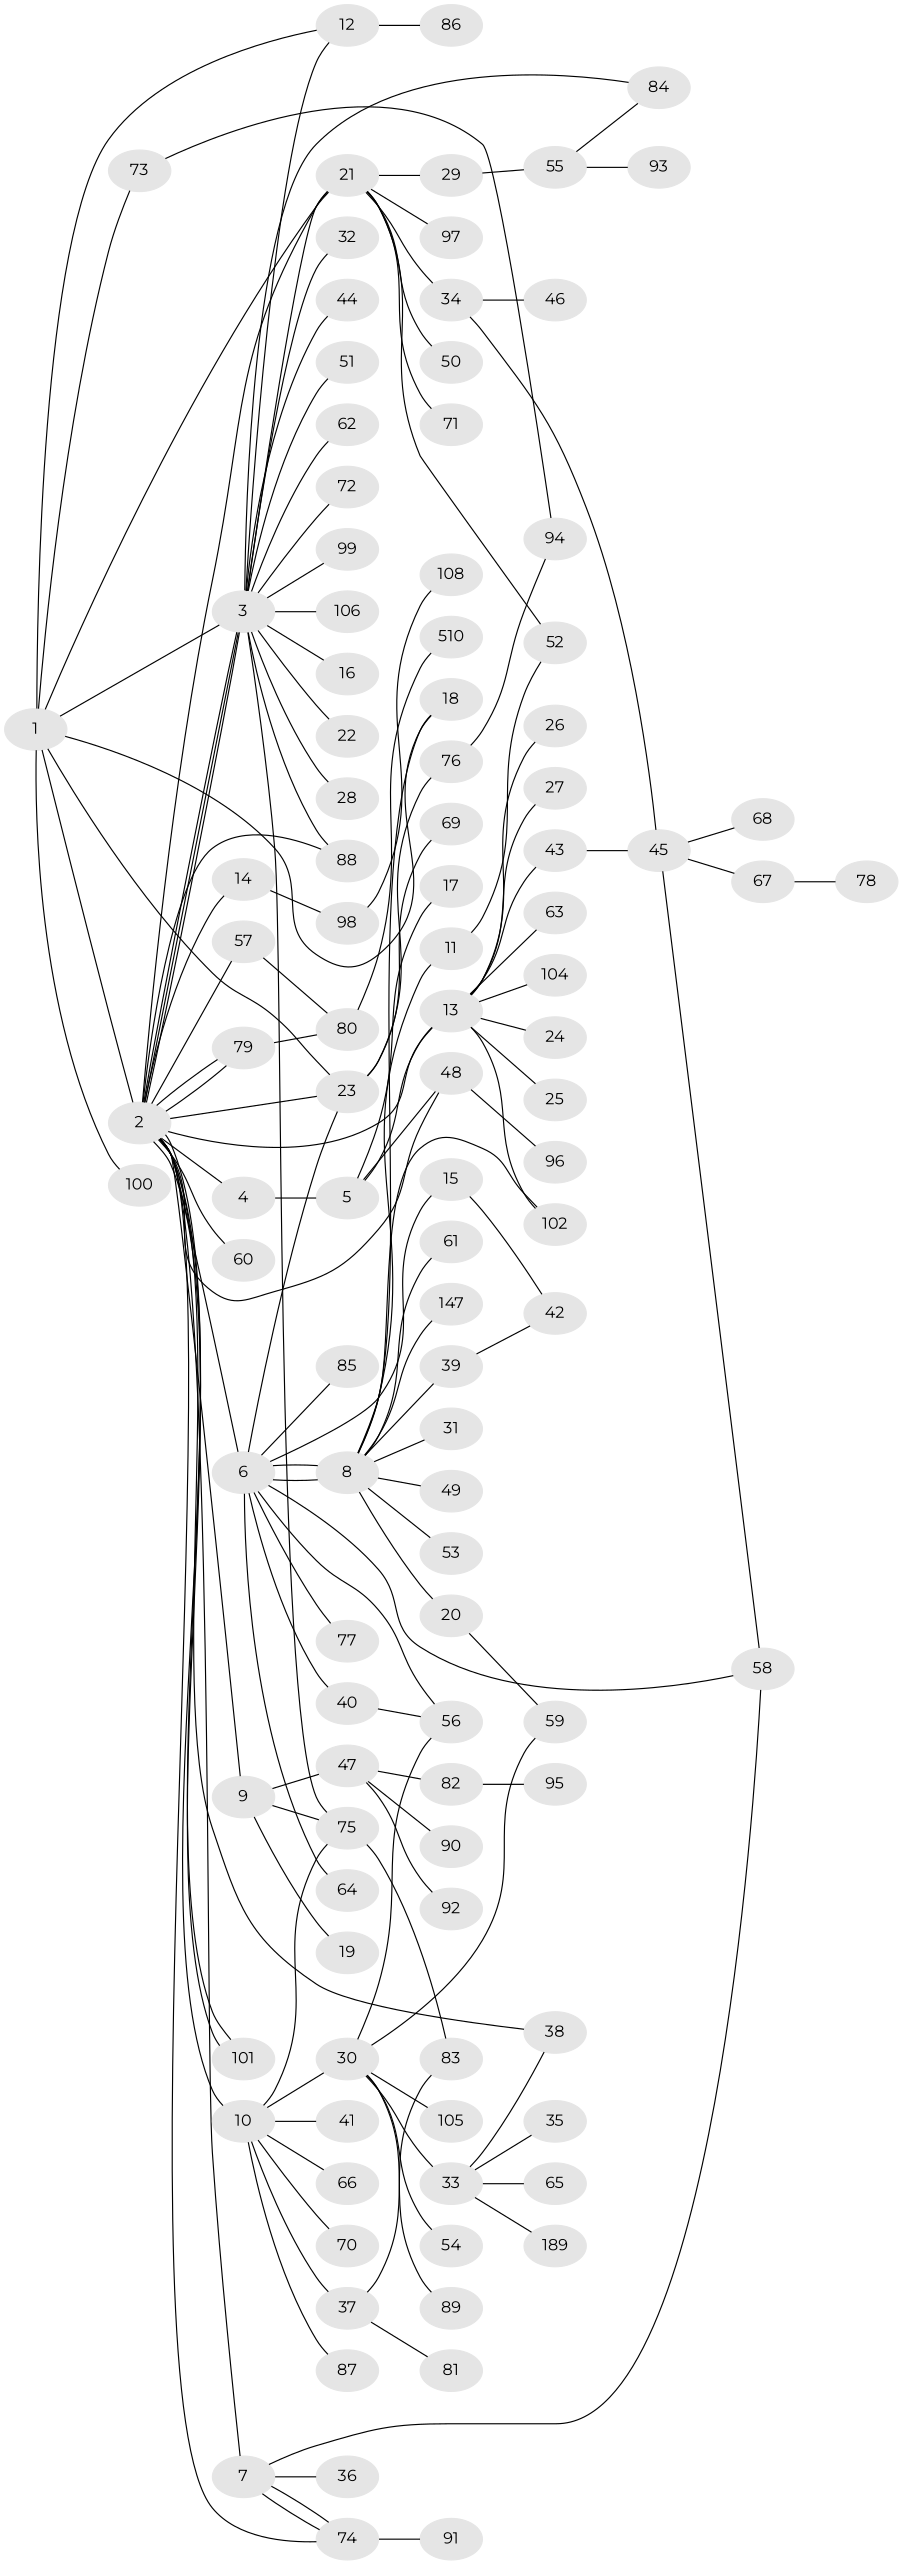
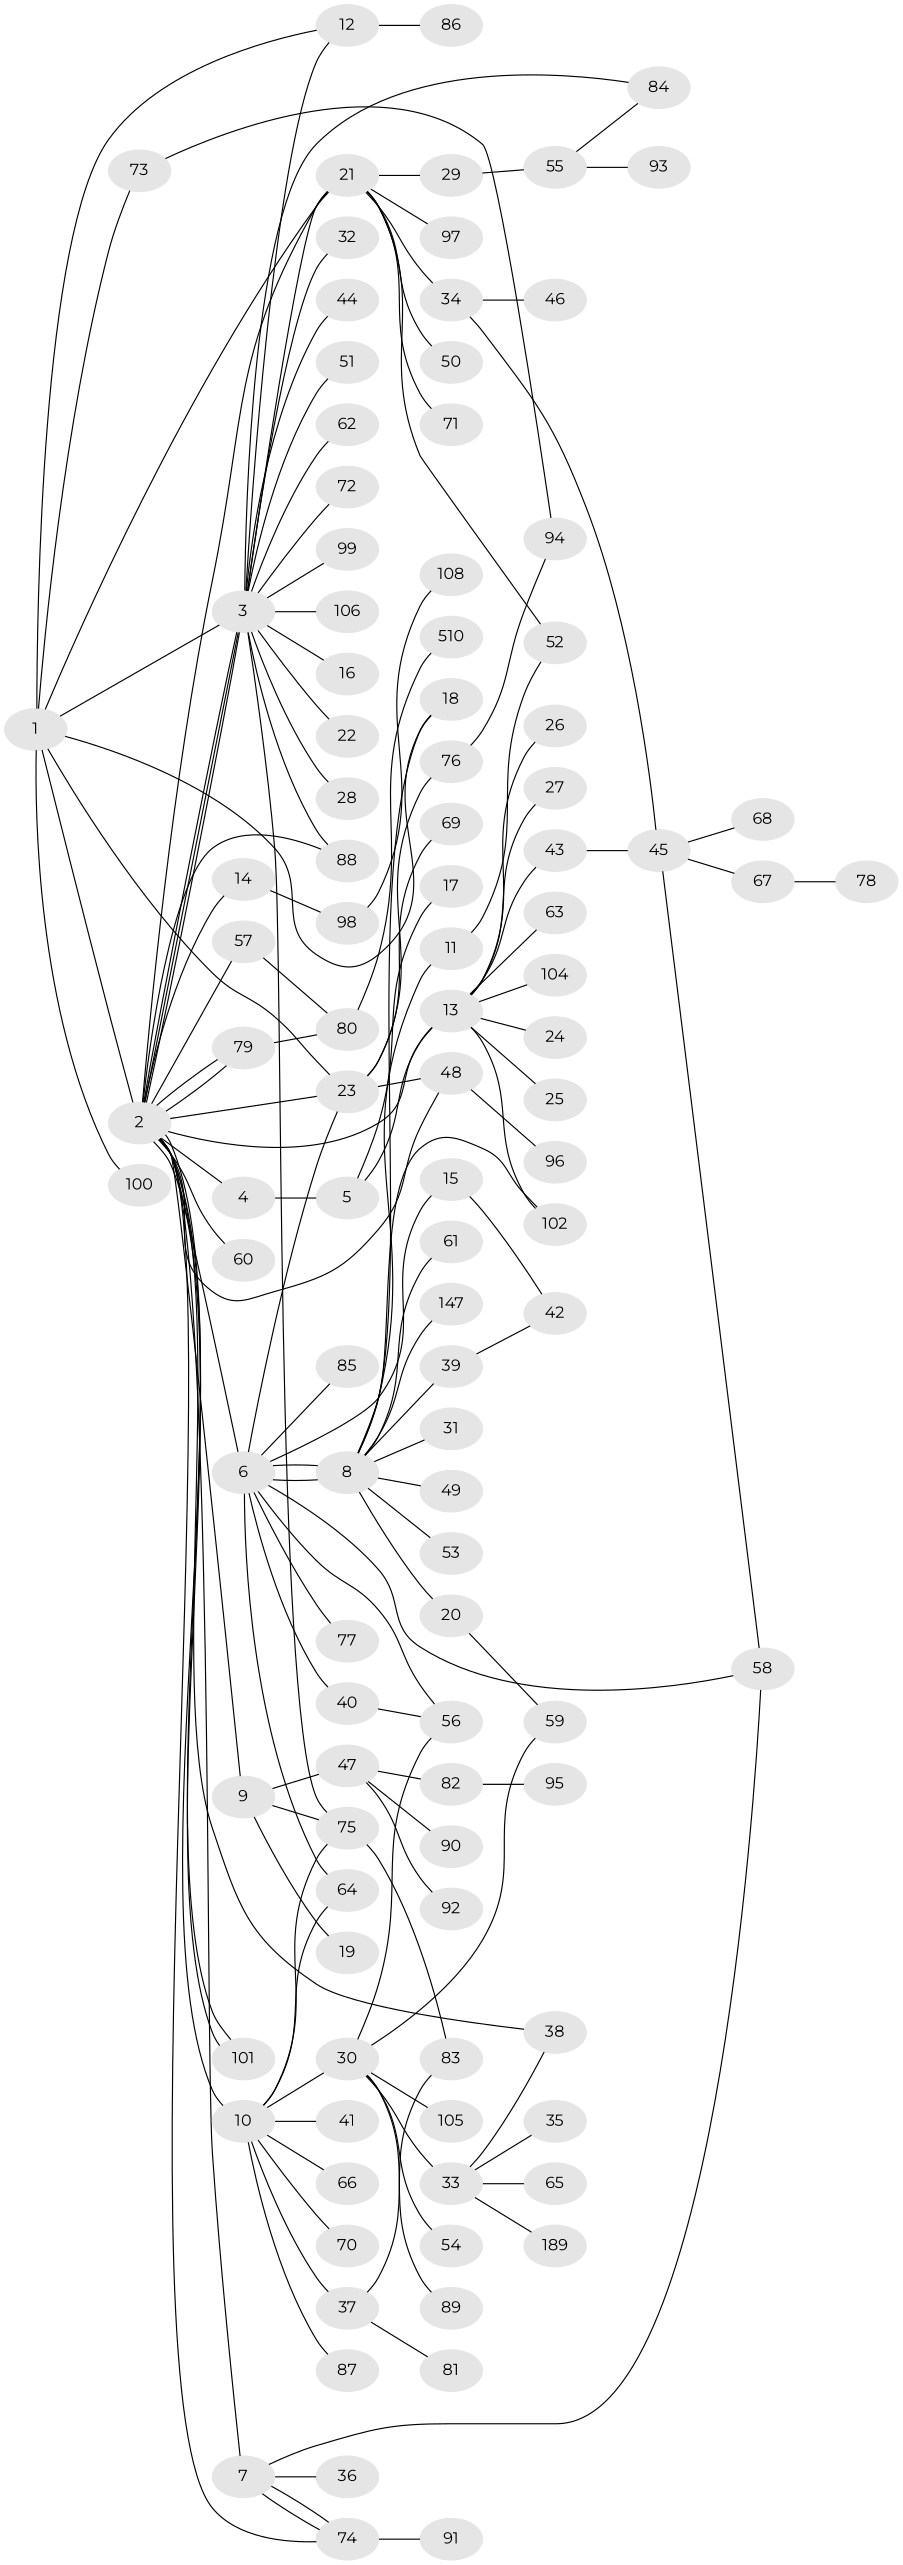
edge "48" -- "5": now "48" -- "23"
edge "64" -- "10": added
